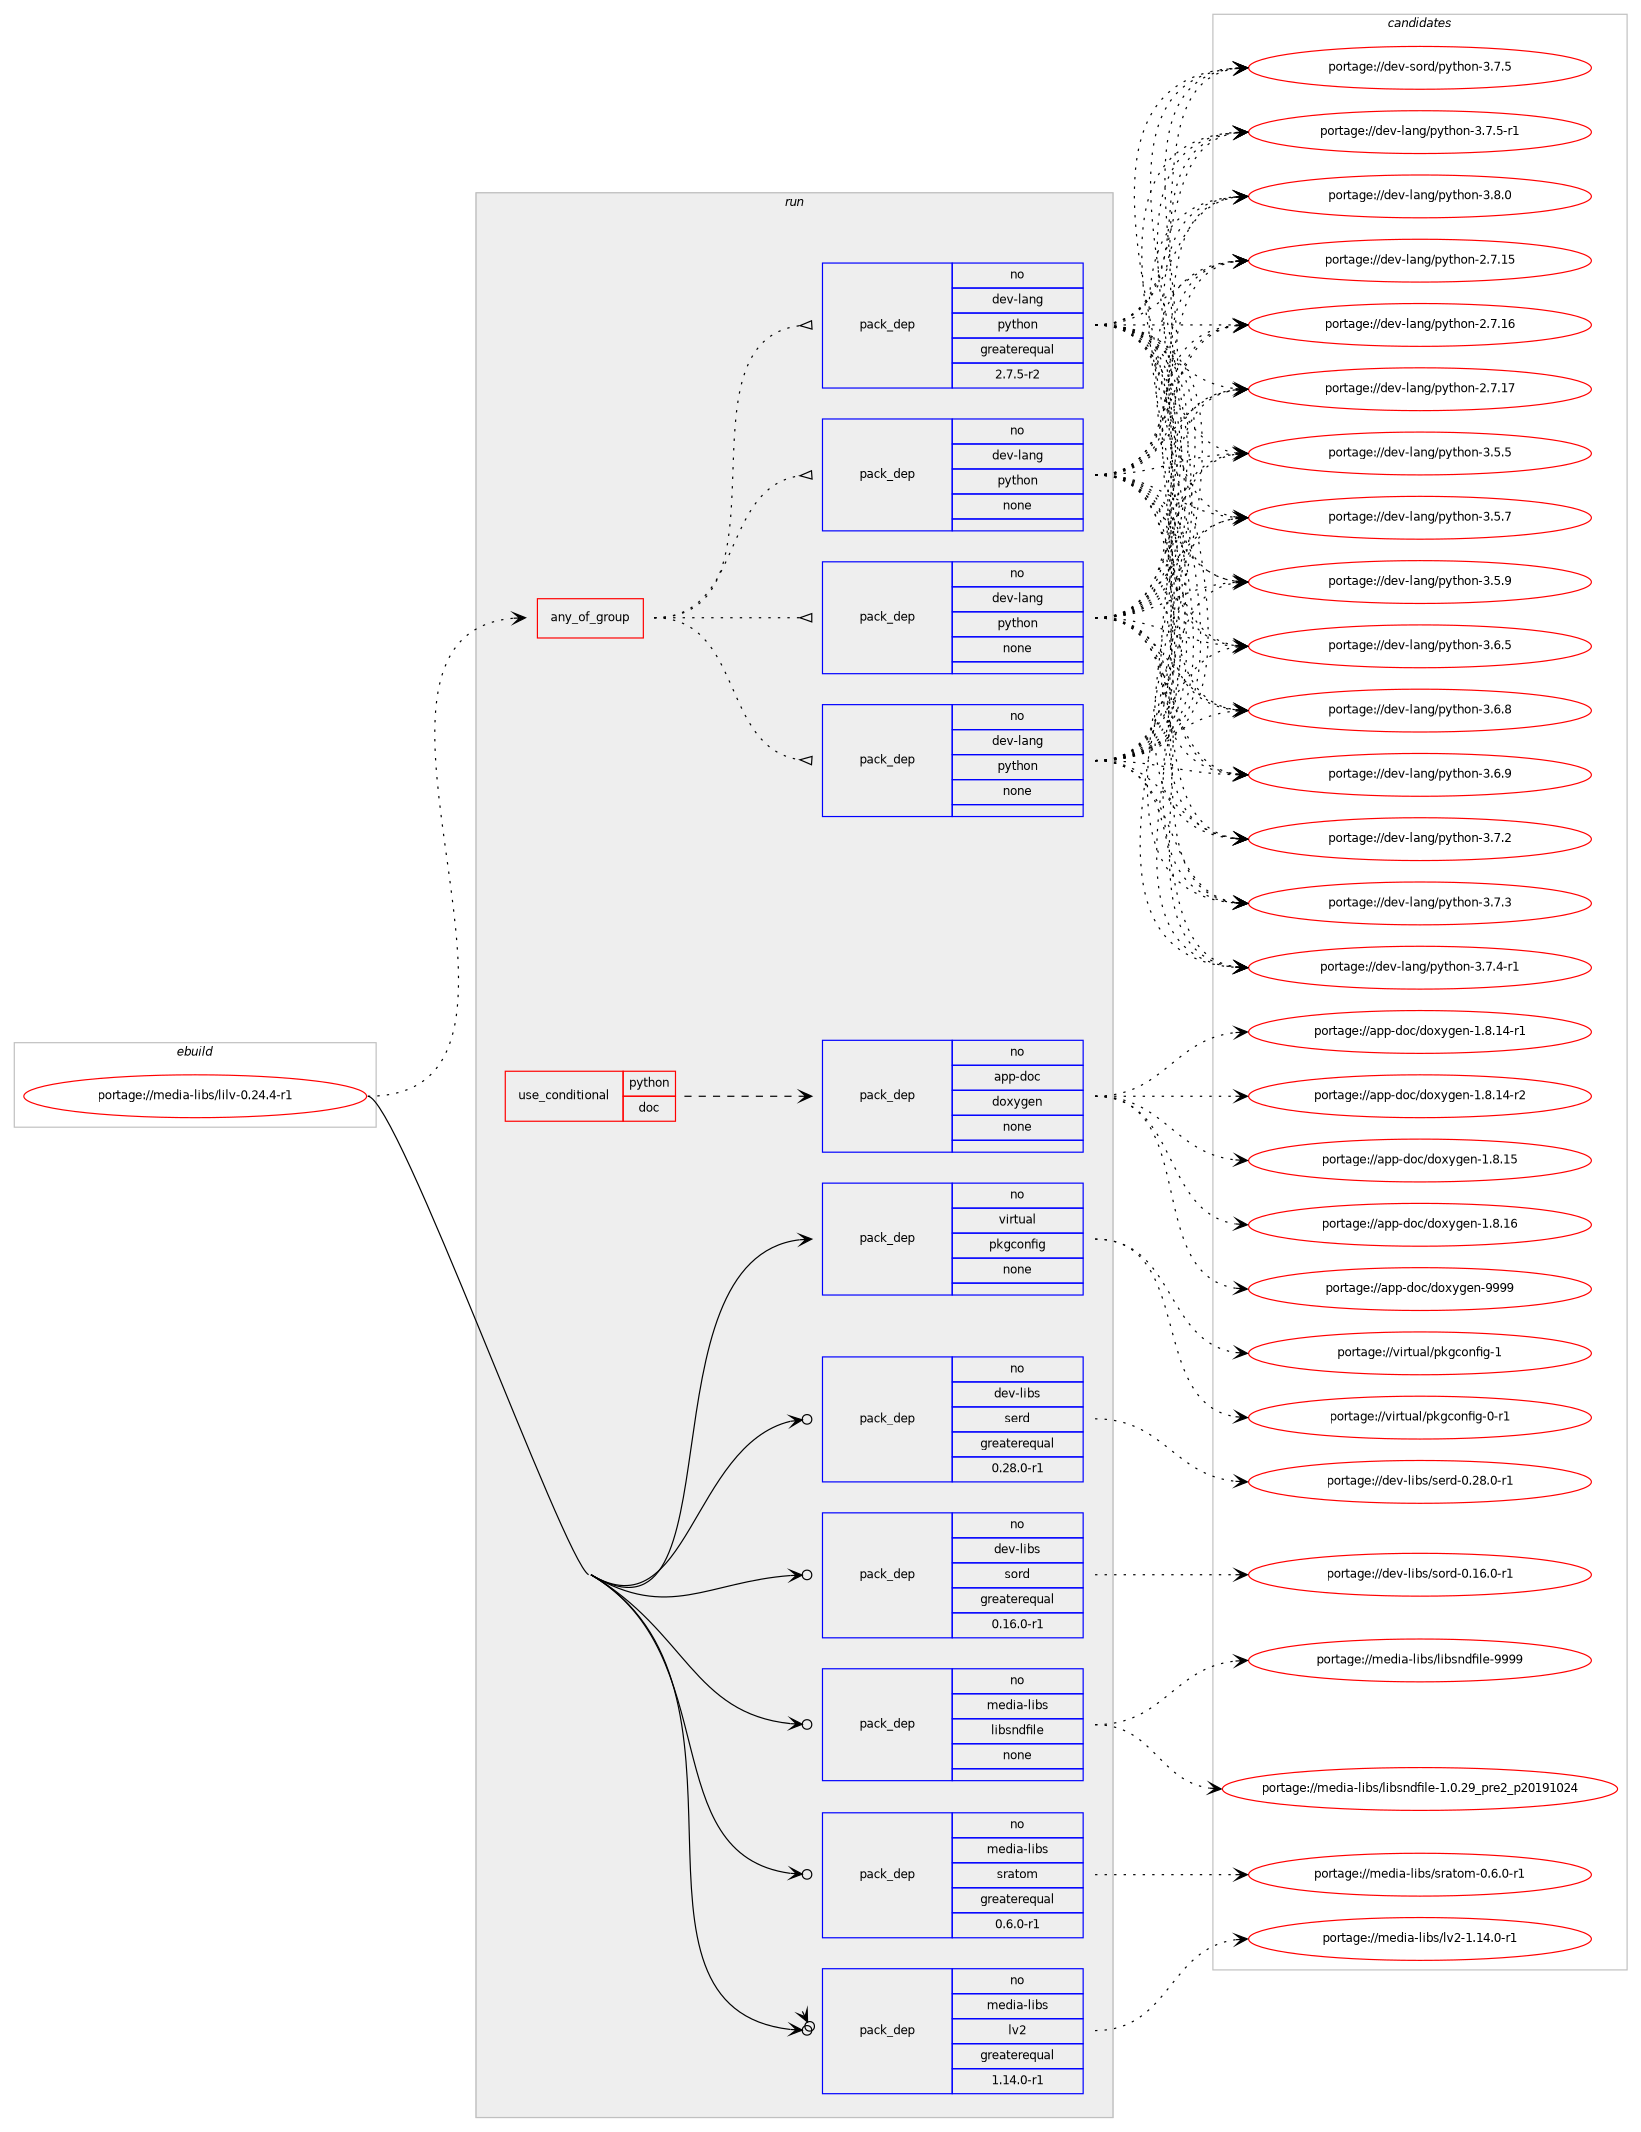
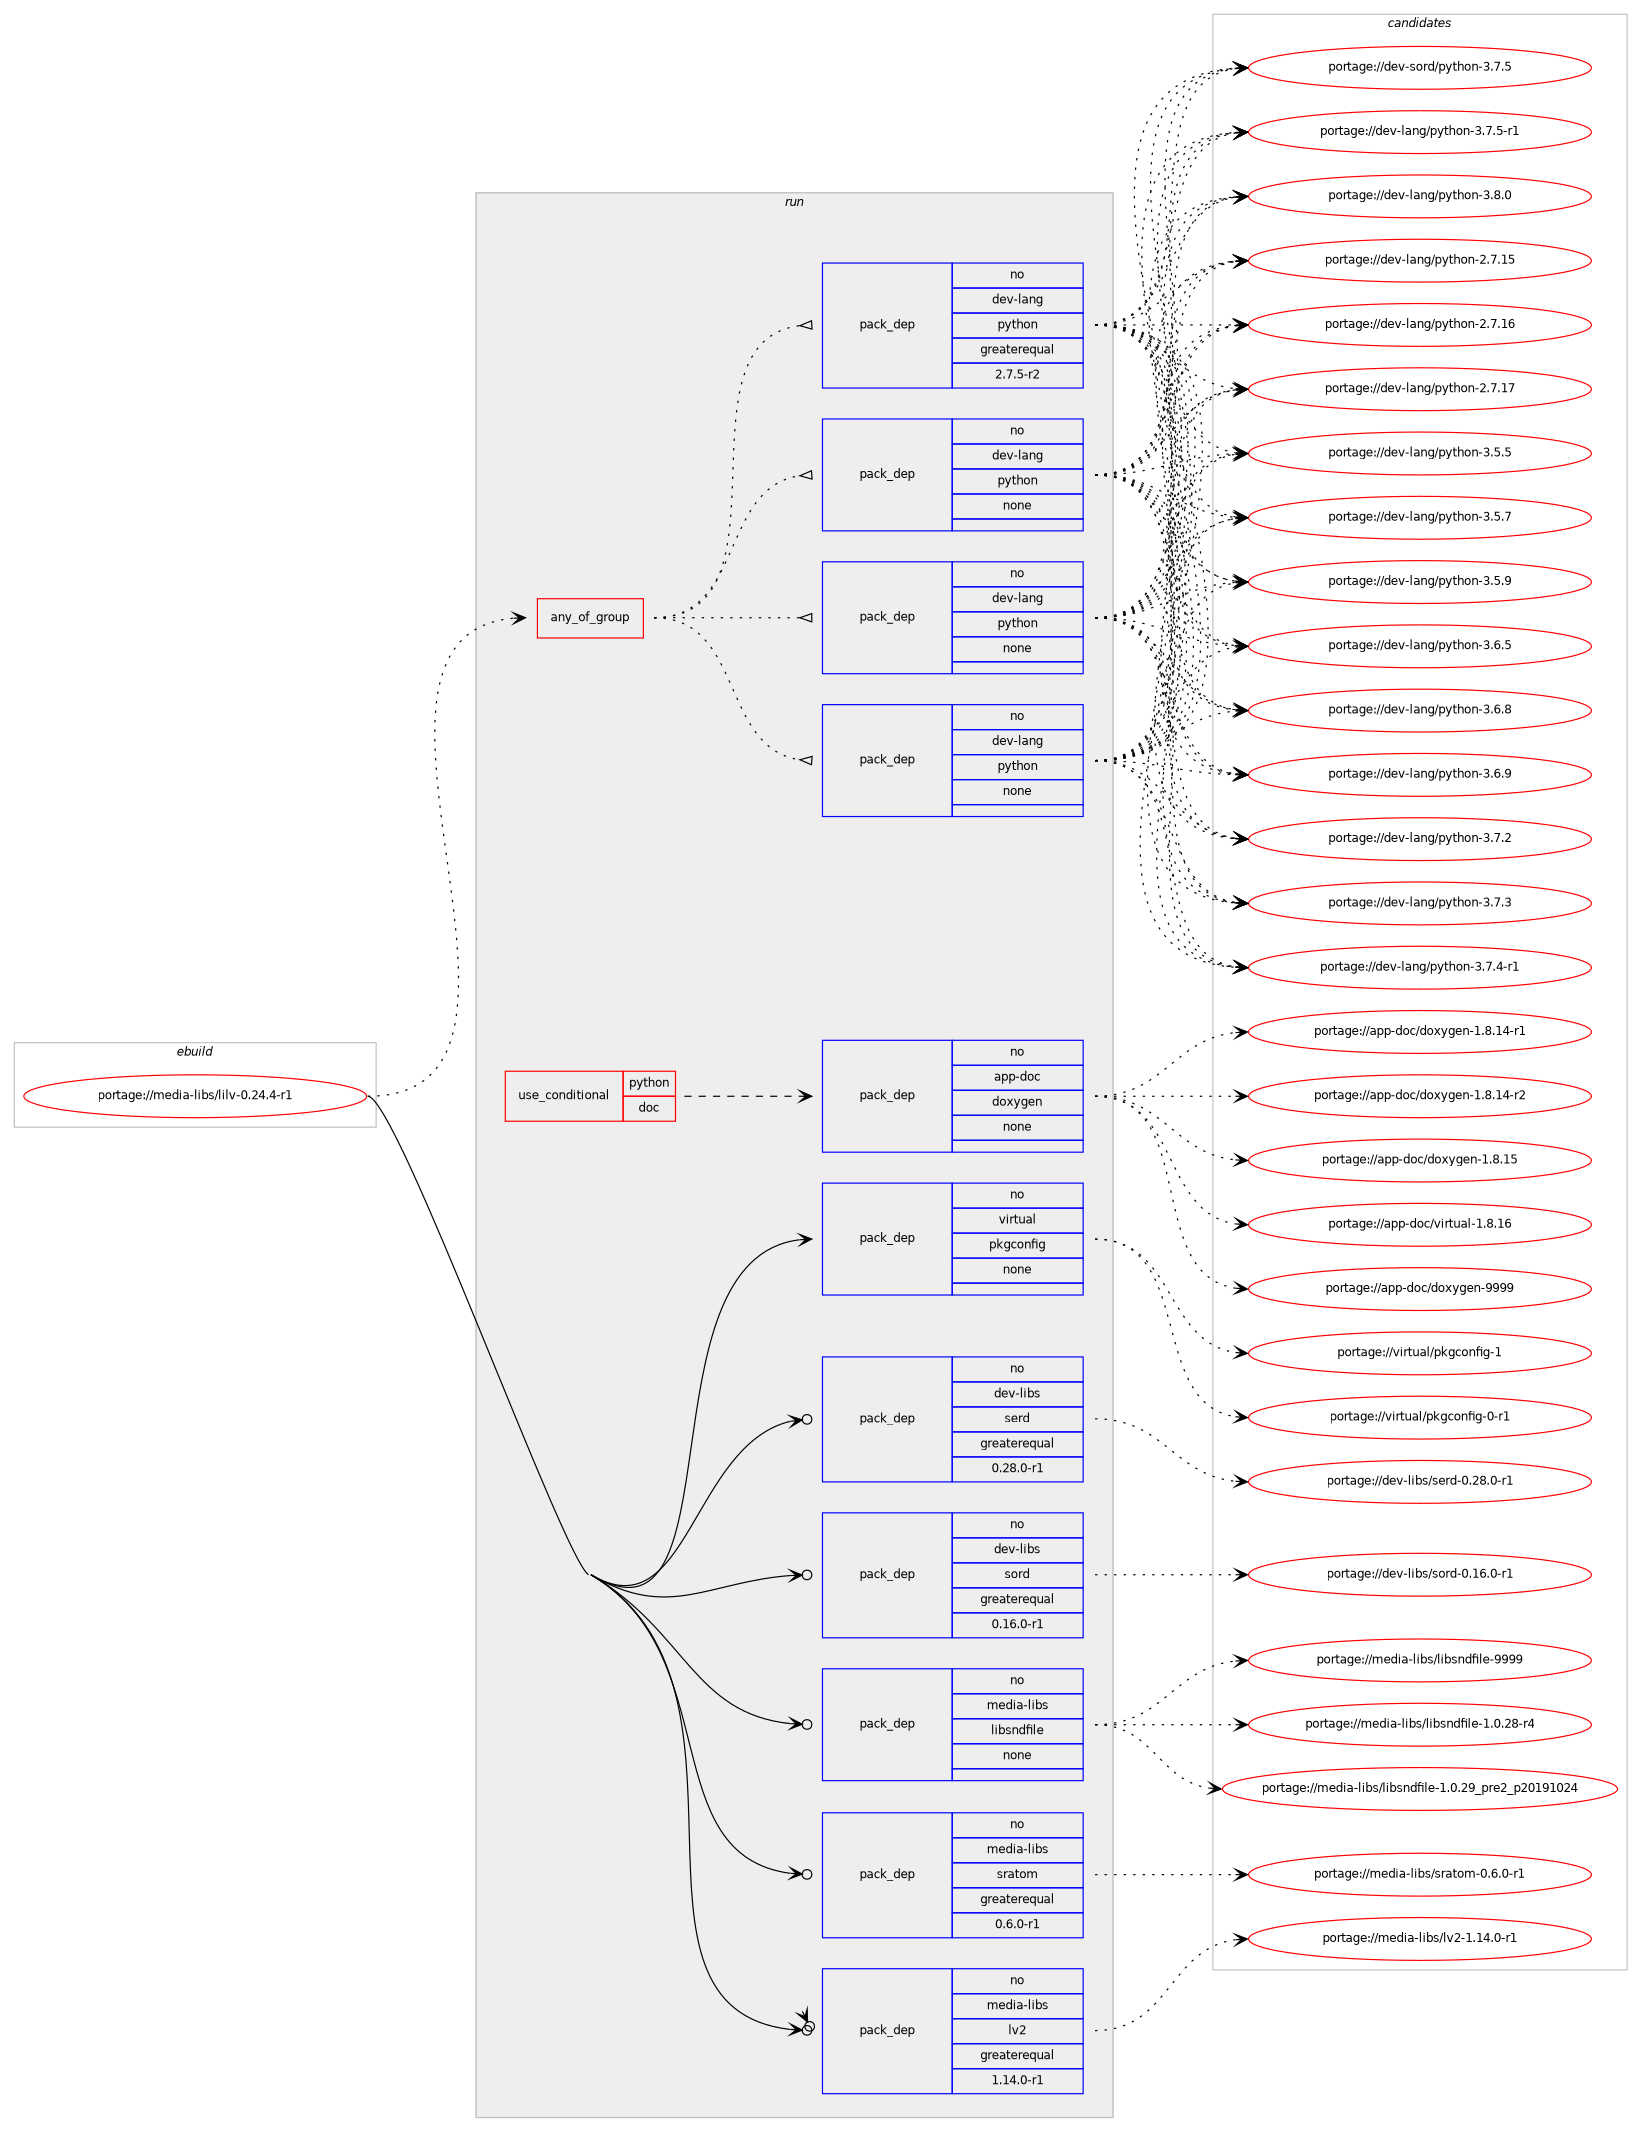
node "portage://app-doc/doxygen-1.8.16": label "portage://app-doc/doxygen-1.8.16" -> "portage://app-doc/virtual-1.8.16"
node "portage://media-libs/libsndfile-1.0.28-r4": added
